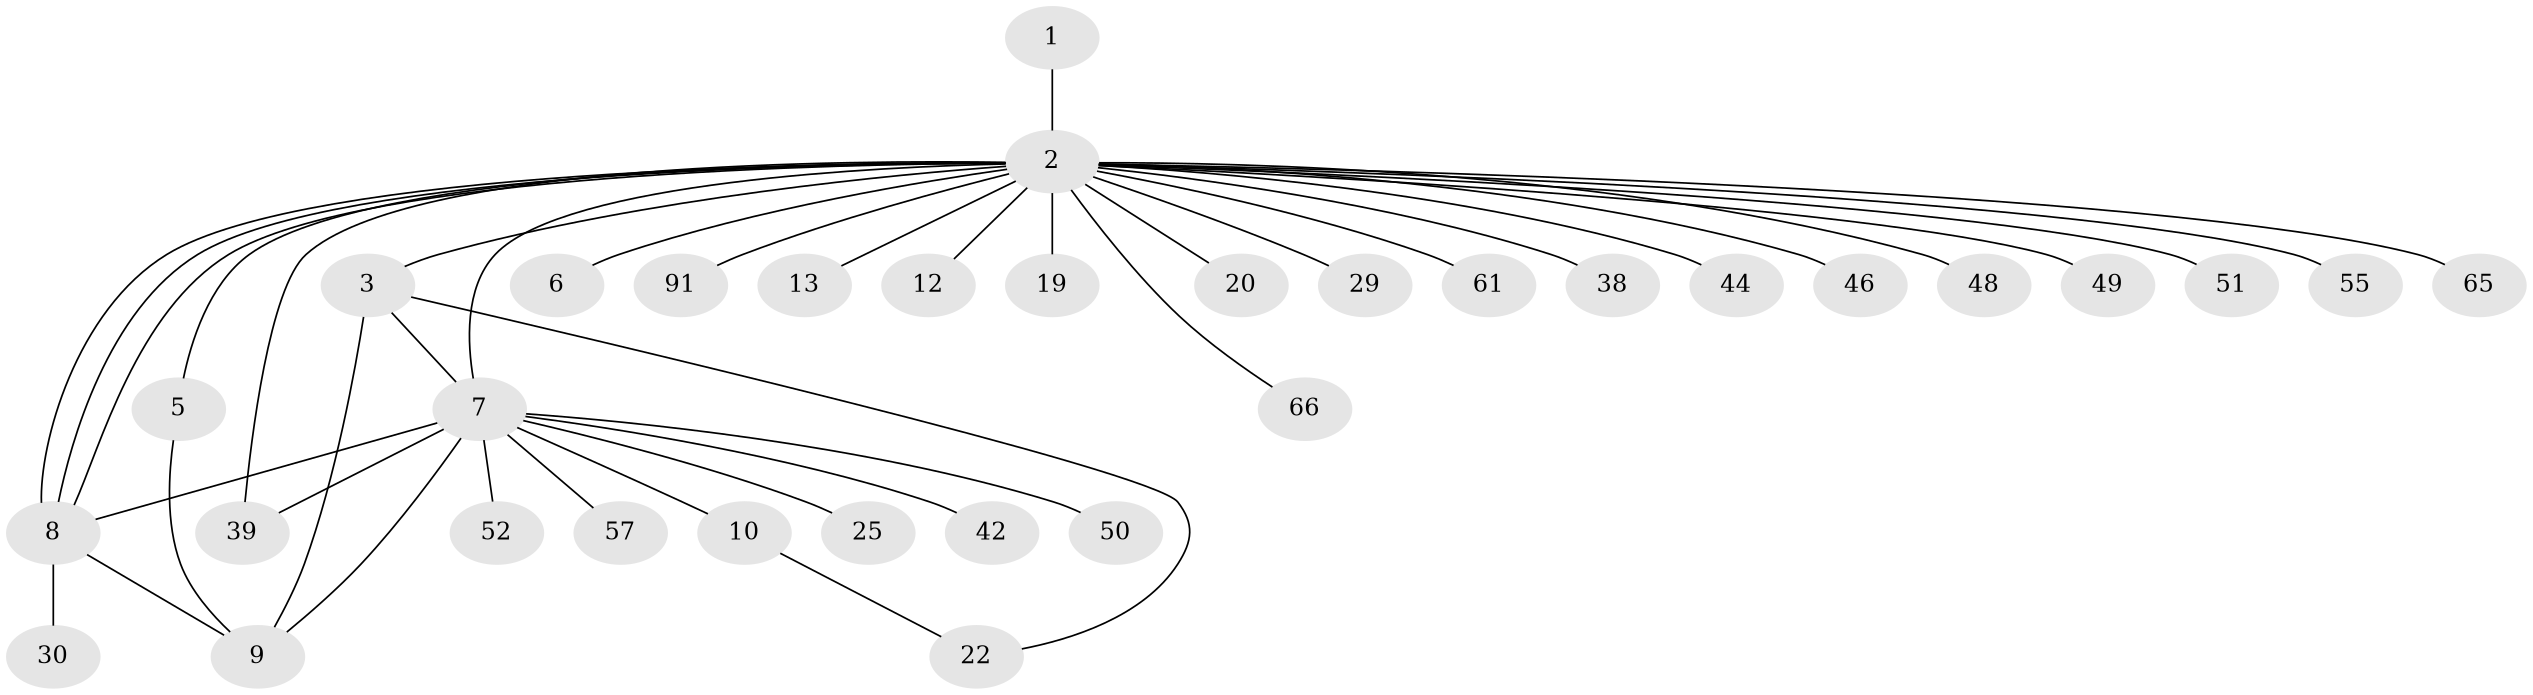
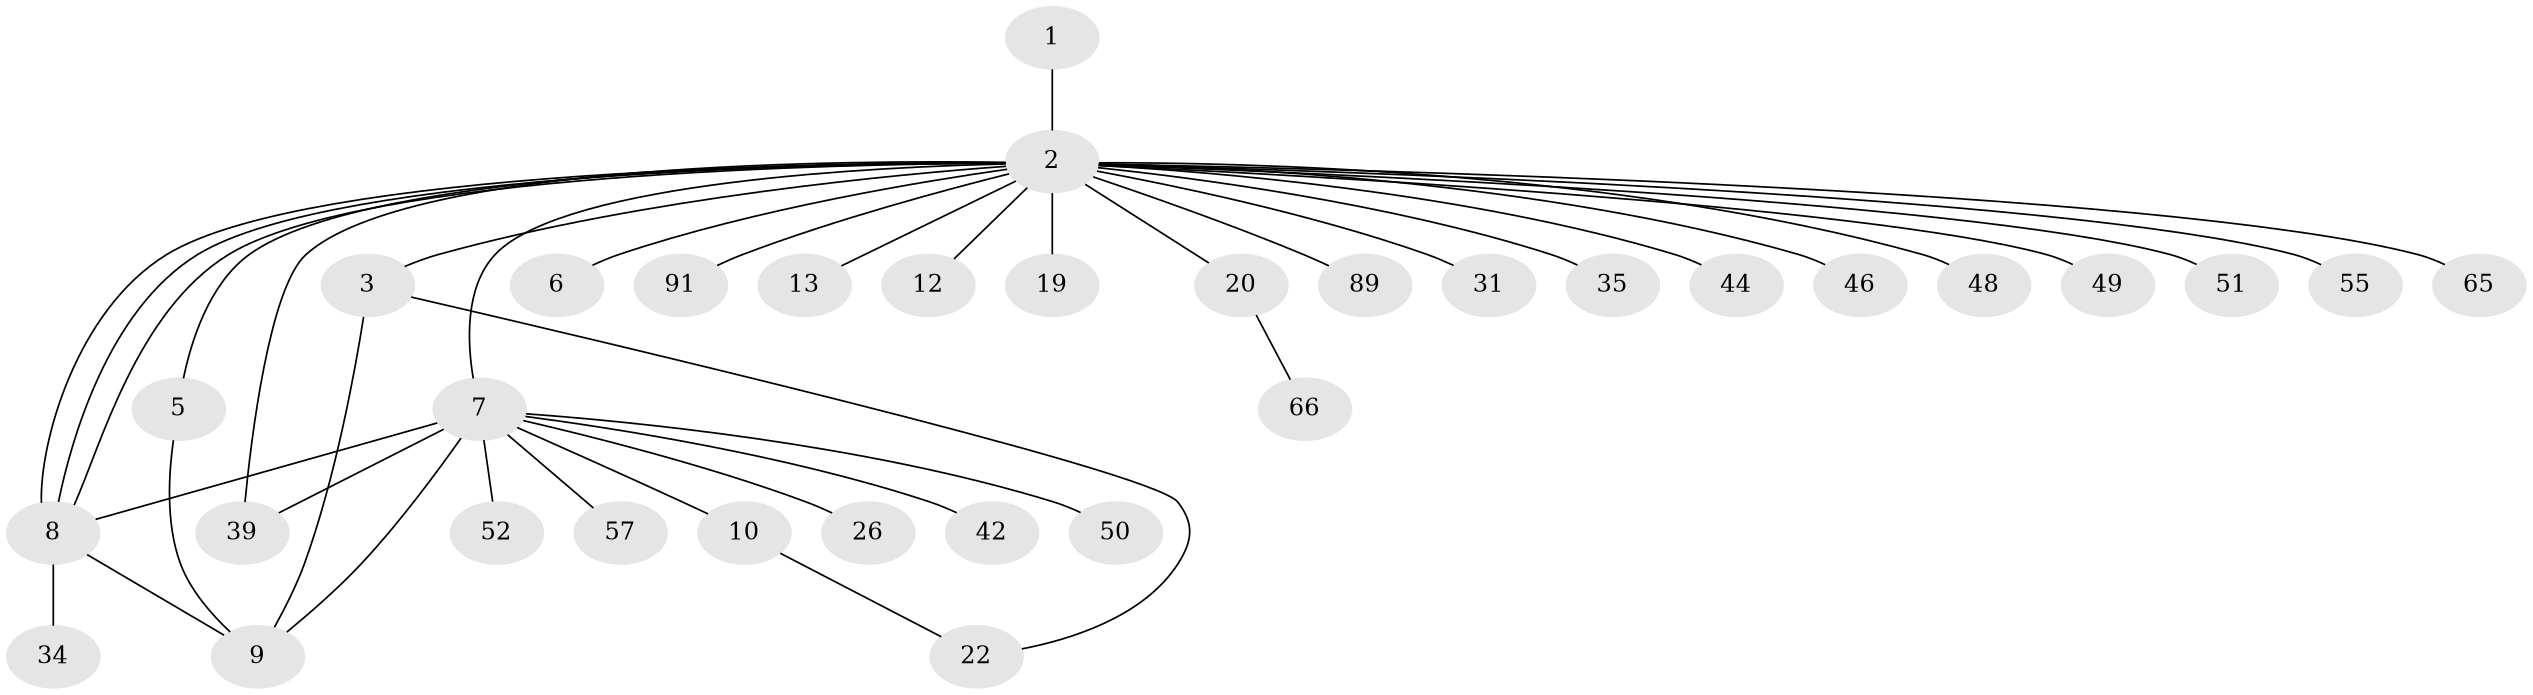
node "29": label "29" -> "89"
node "61": label "61" -> "31"
node "38": label "38" -> "35"
edge "2" -- "66": now "20" -- "66"
edge "3" -- "7": removed
node "25": label "25" -> "26"
node "30": label "30" -> "34"
